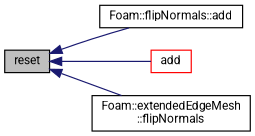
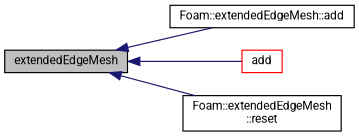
node "Foam::flipNormals::add": label "Foam::flipNormals::add" -> "Foam::extendedEdgeMesh::add"
node "reset": label "reset" -> "extendedEdgeMesh"
node "Foam::extendedEdgeMesh ::flipNormals": label "Foam::extendedEdgeMesh ::flipNormals" -> "Foam::extendedEdgeMesh ::reset"
